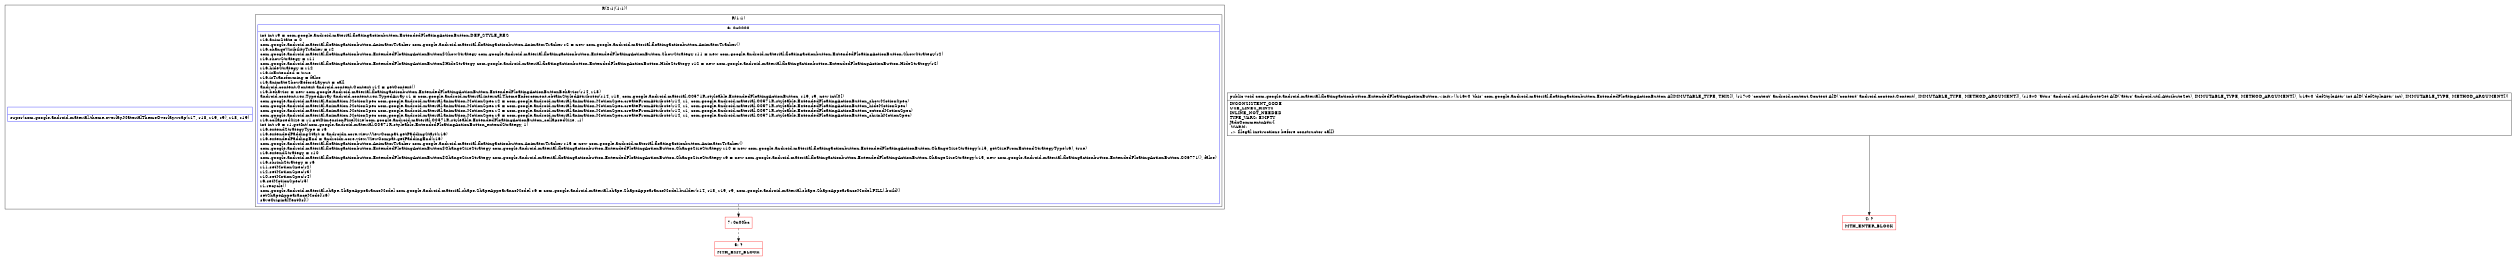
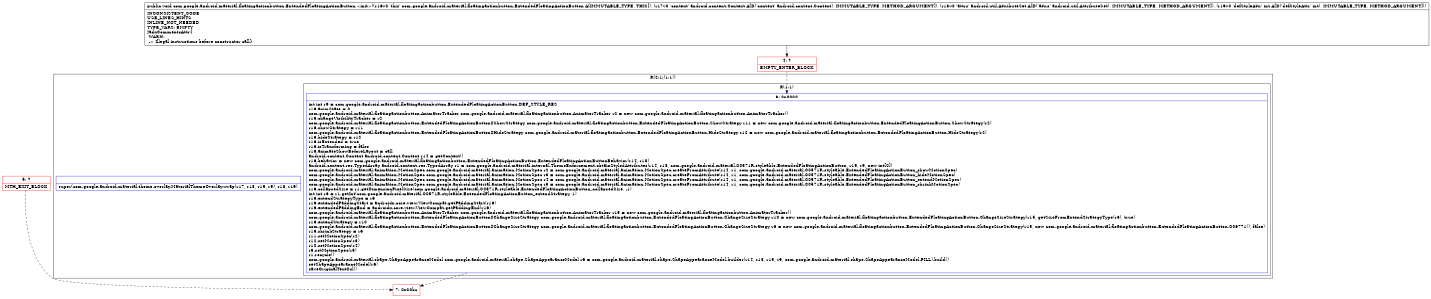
edge "4: ?" -> "6: 0x0000": added
node "4: ?": text "MTH_ENTER_BLOCK" -> "EMPTY_ENTER_BLOCK"
edge "7: 0x00bc" -> "5: ?": reversed
